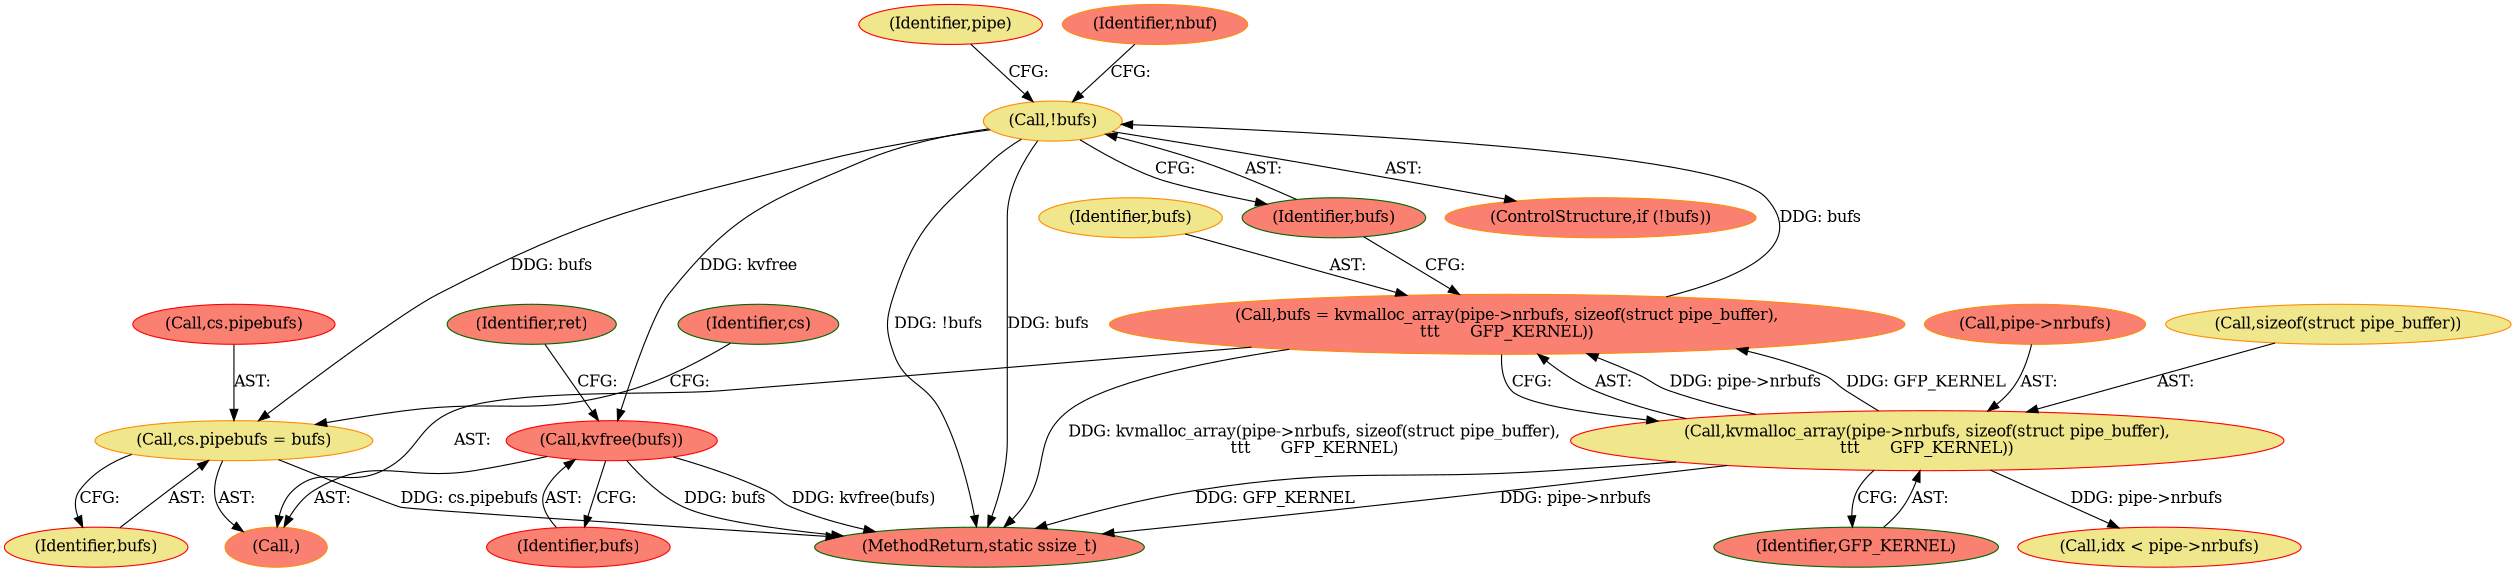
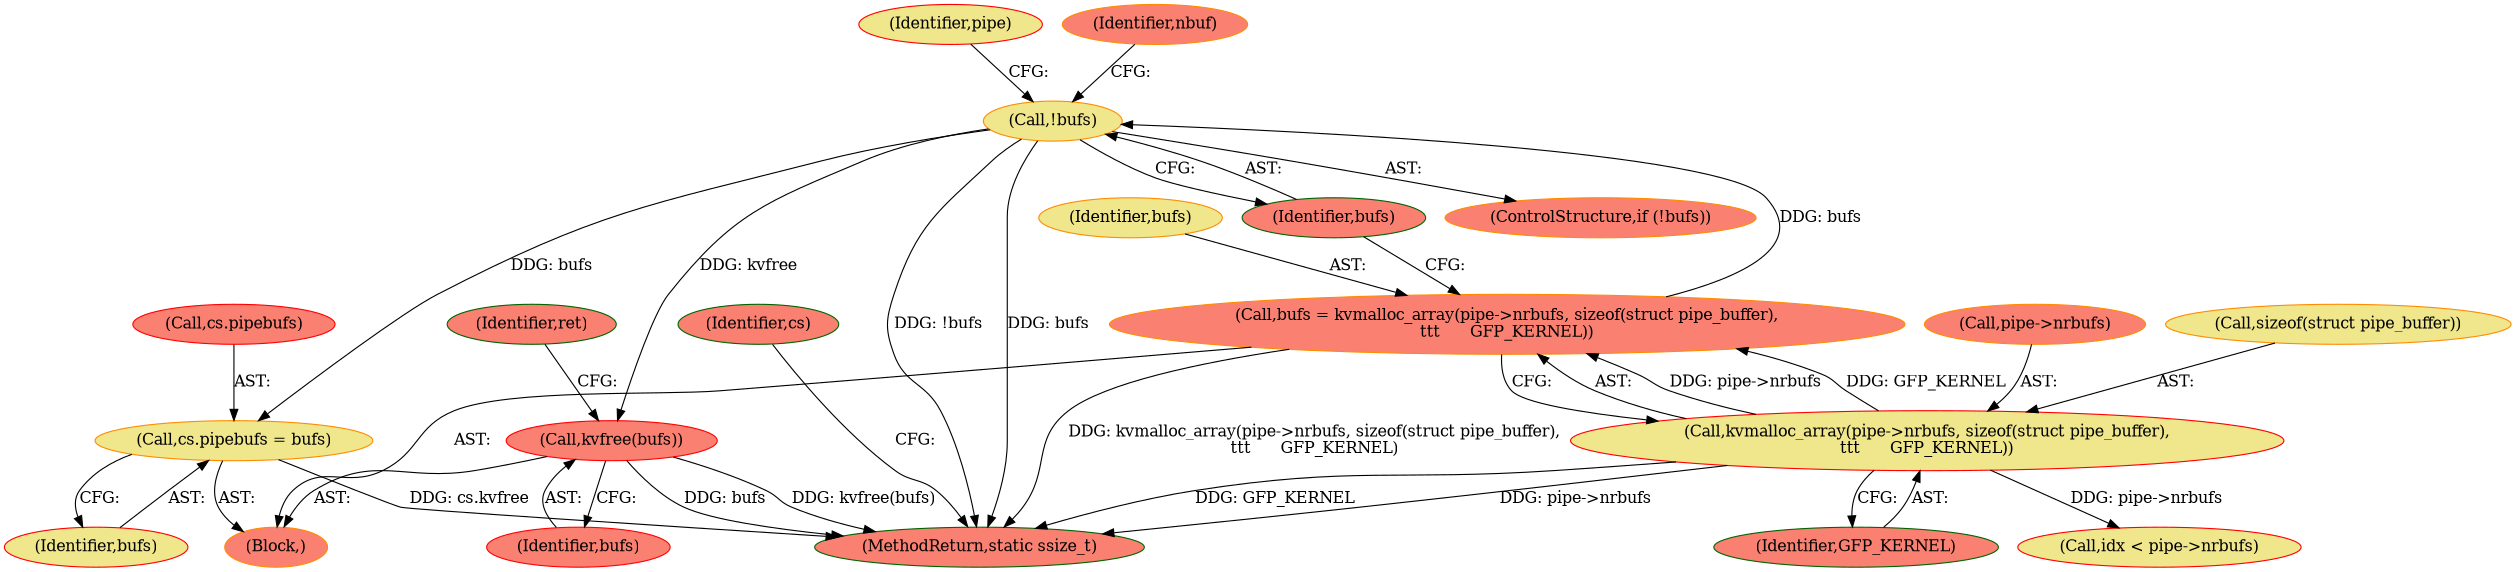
edge "(Identifier,cs)" -> "(Call,cs.pipebufs = bufs)": now "(Identifier,cs)" -> "(MethodReturn,static ssize_t)"
edge "(Call,cs.pipebufs = bufs)" -> "(MethodReturn,static ssize_t)": label "DDG: cs.pipebufs" -> "DDG: cs.kvfree"
node "(Call,)": label "(Call,)" -> "(Block,)"
